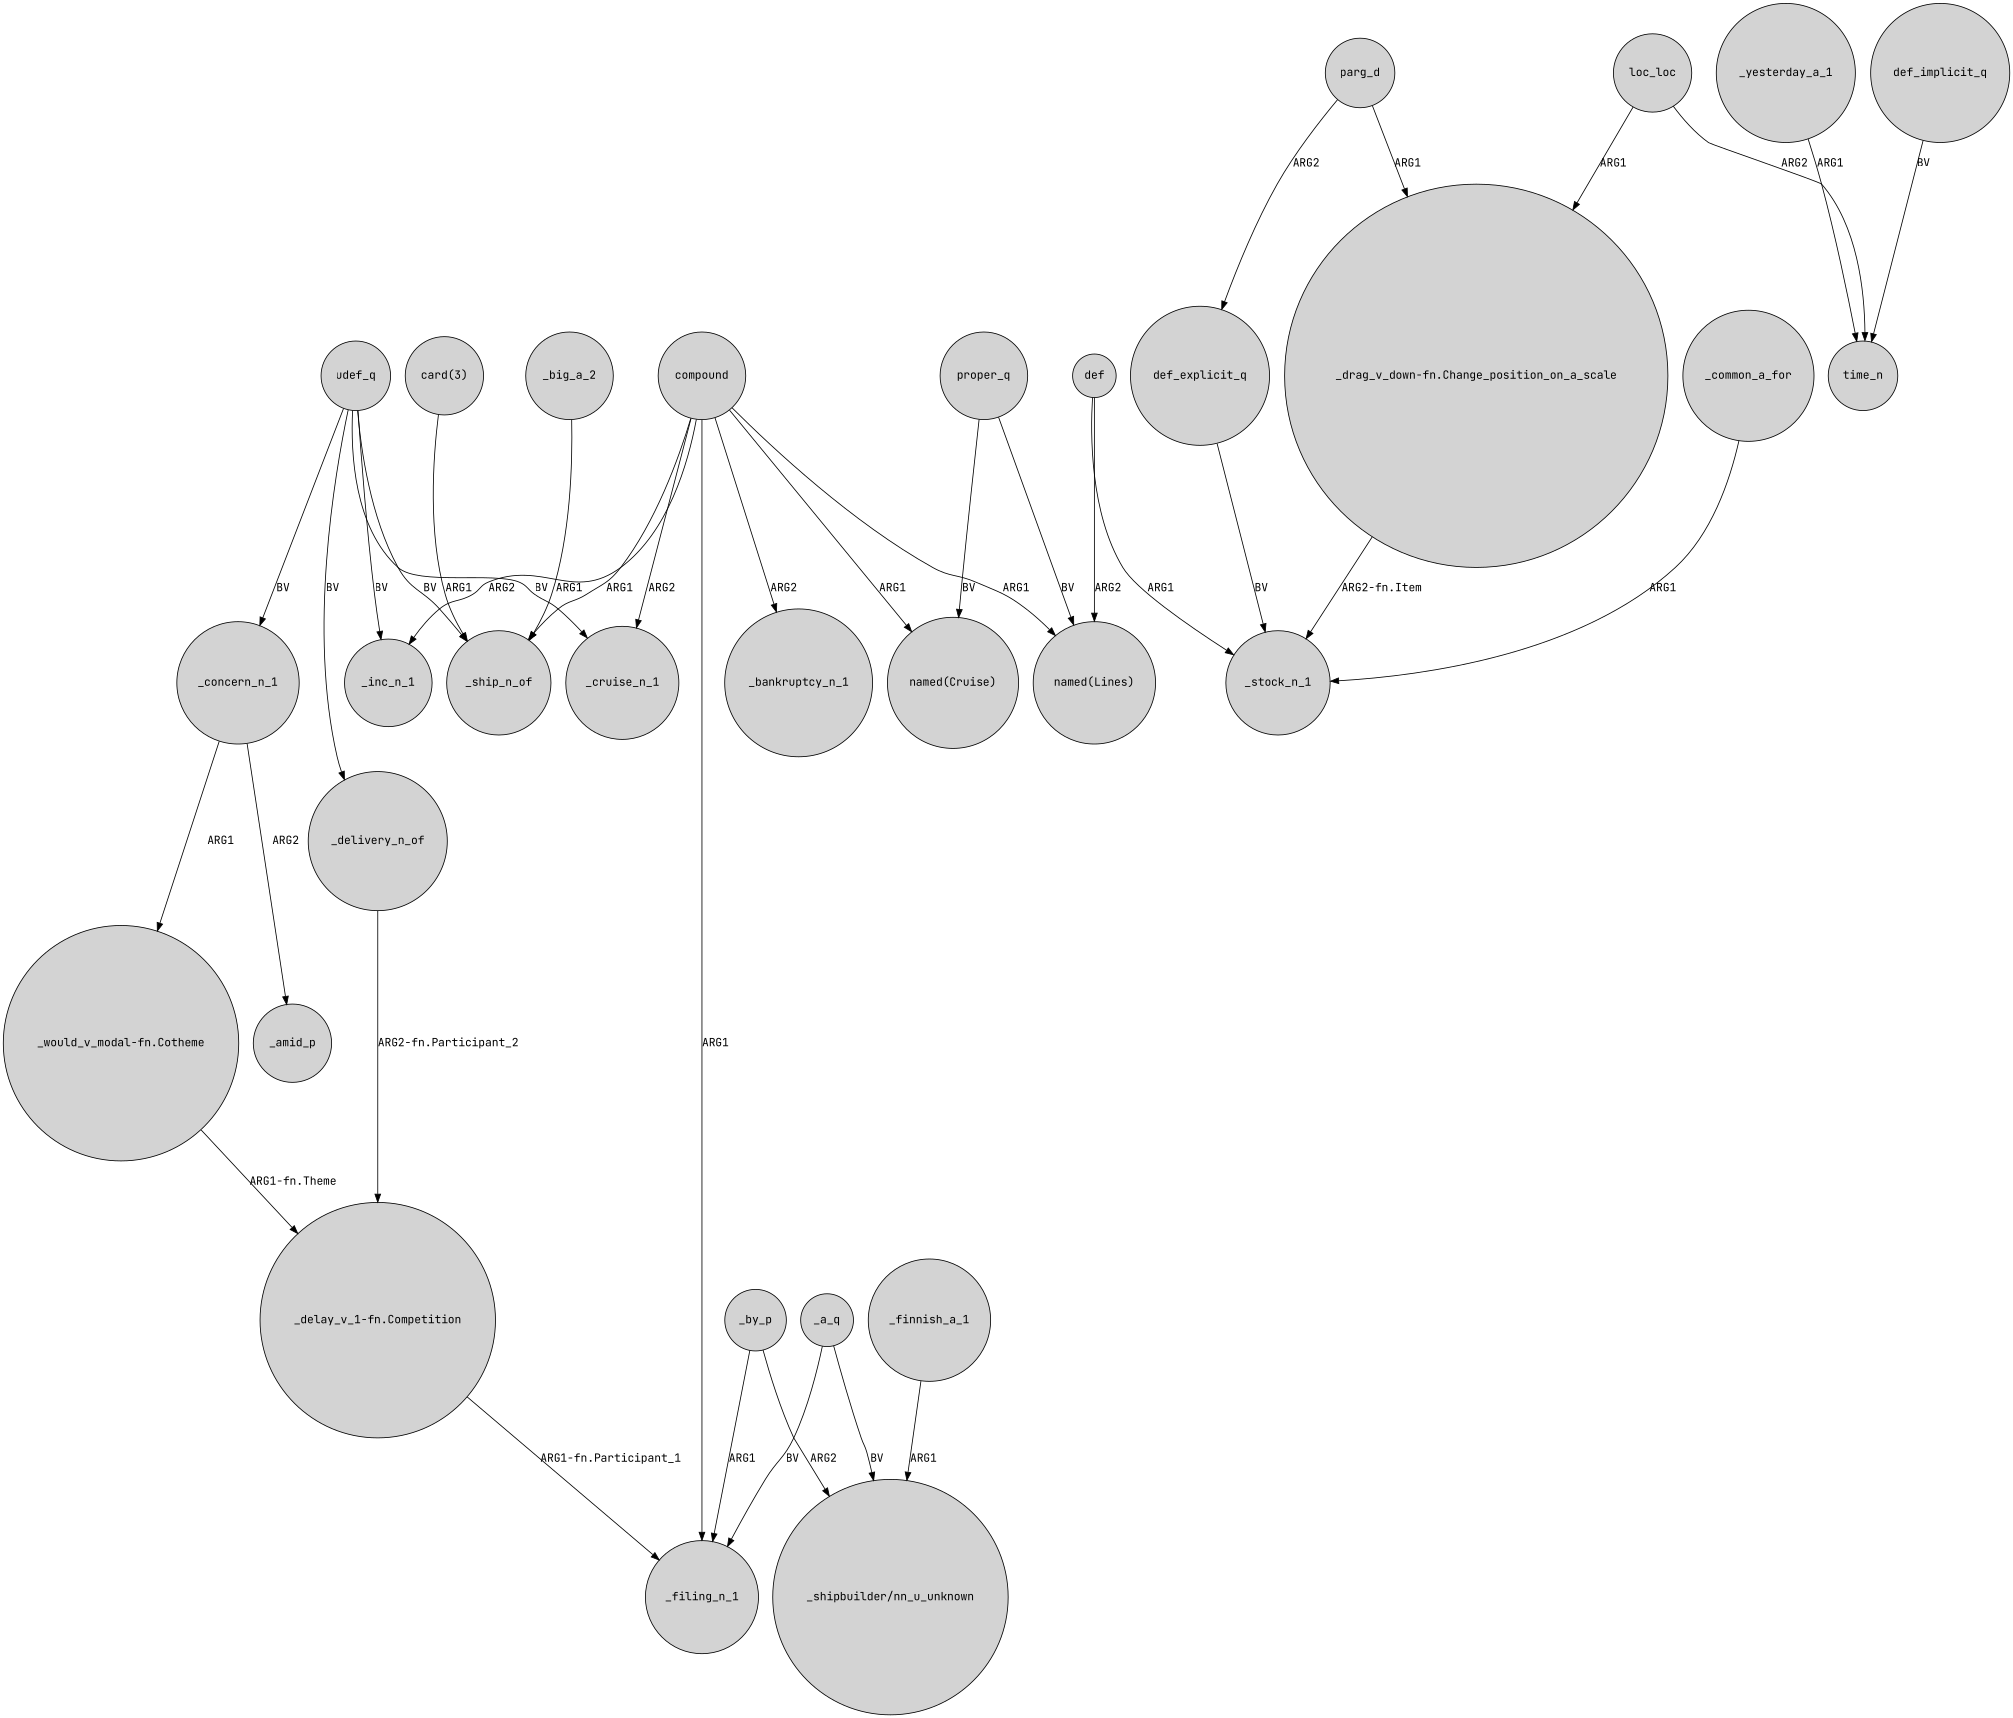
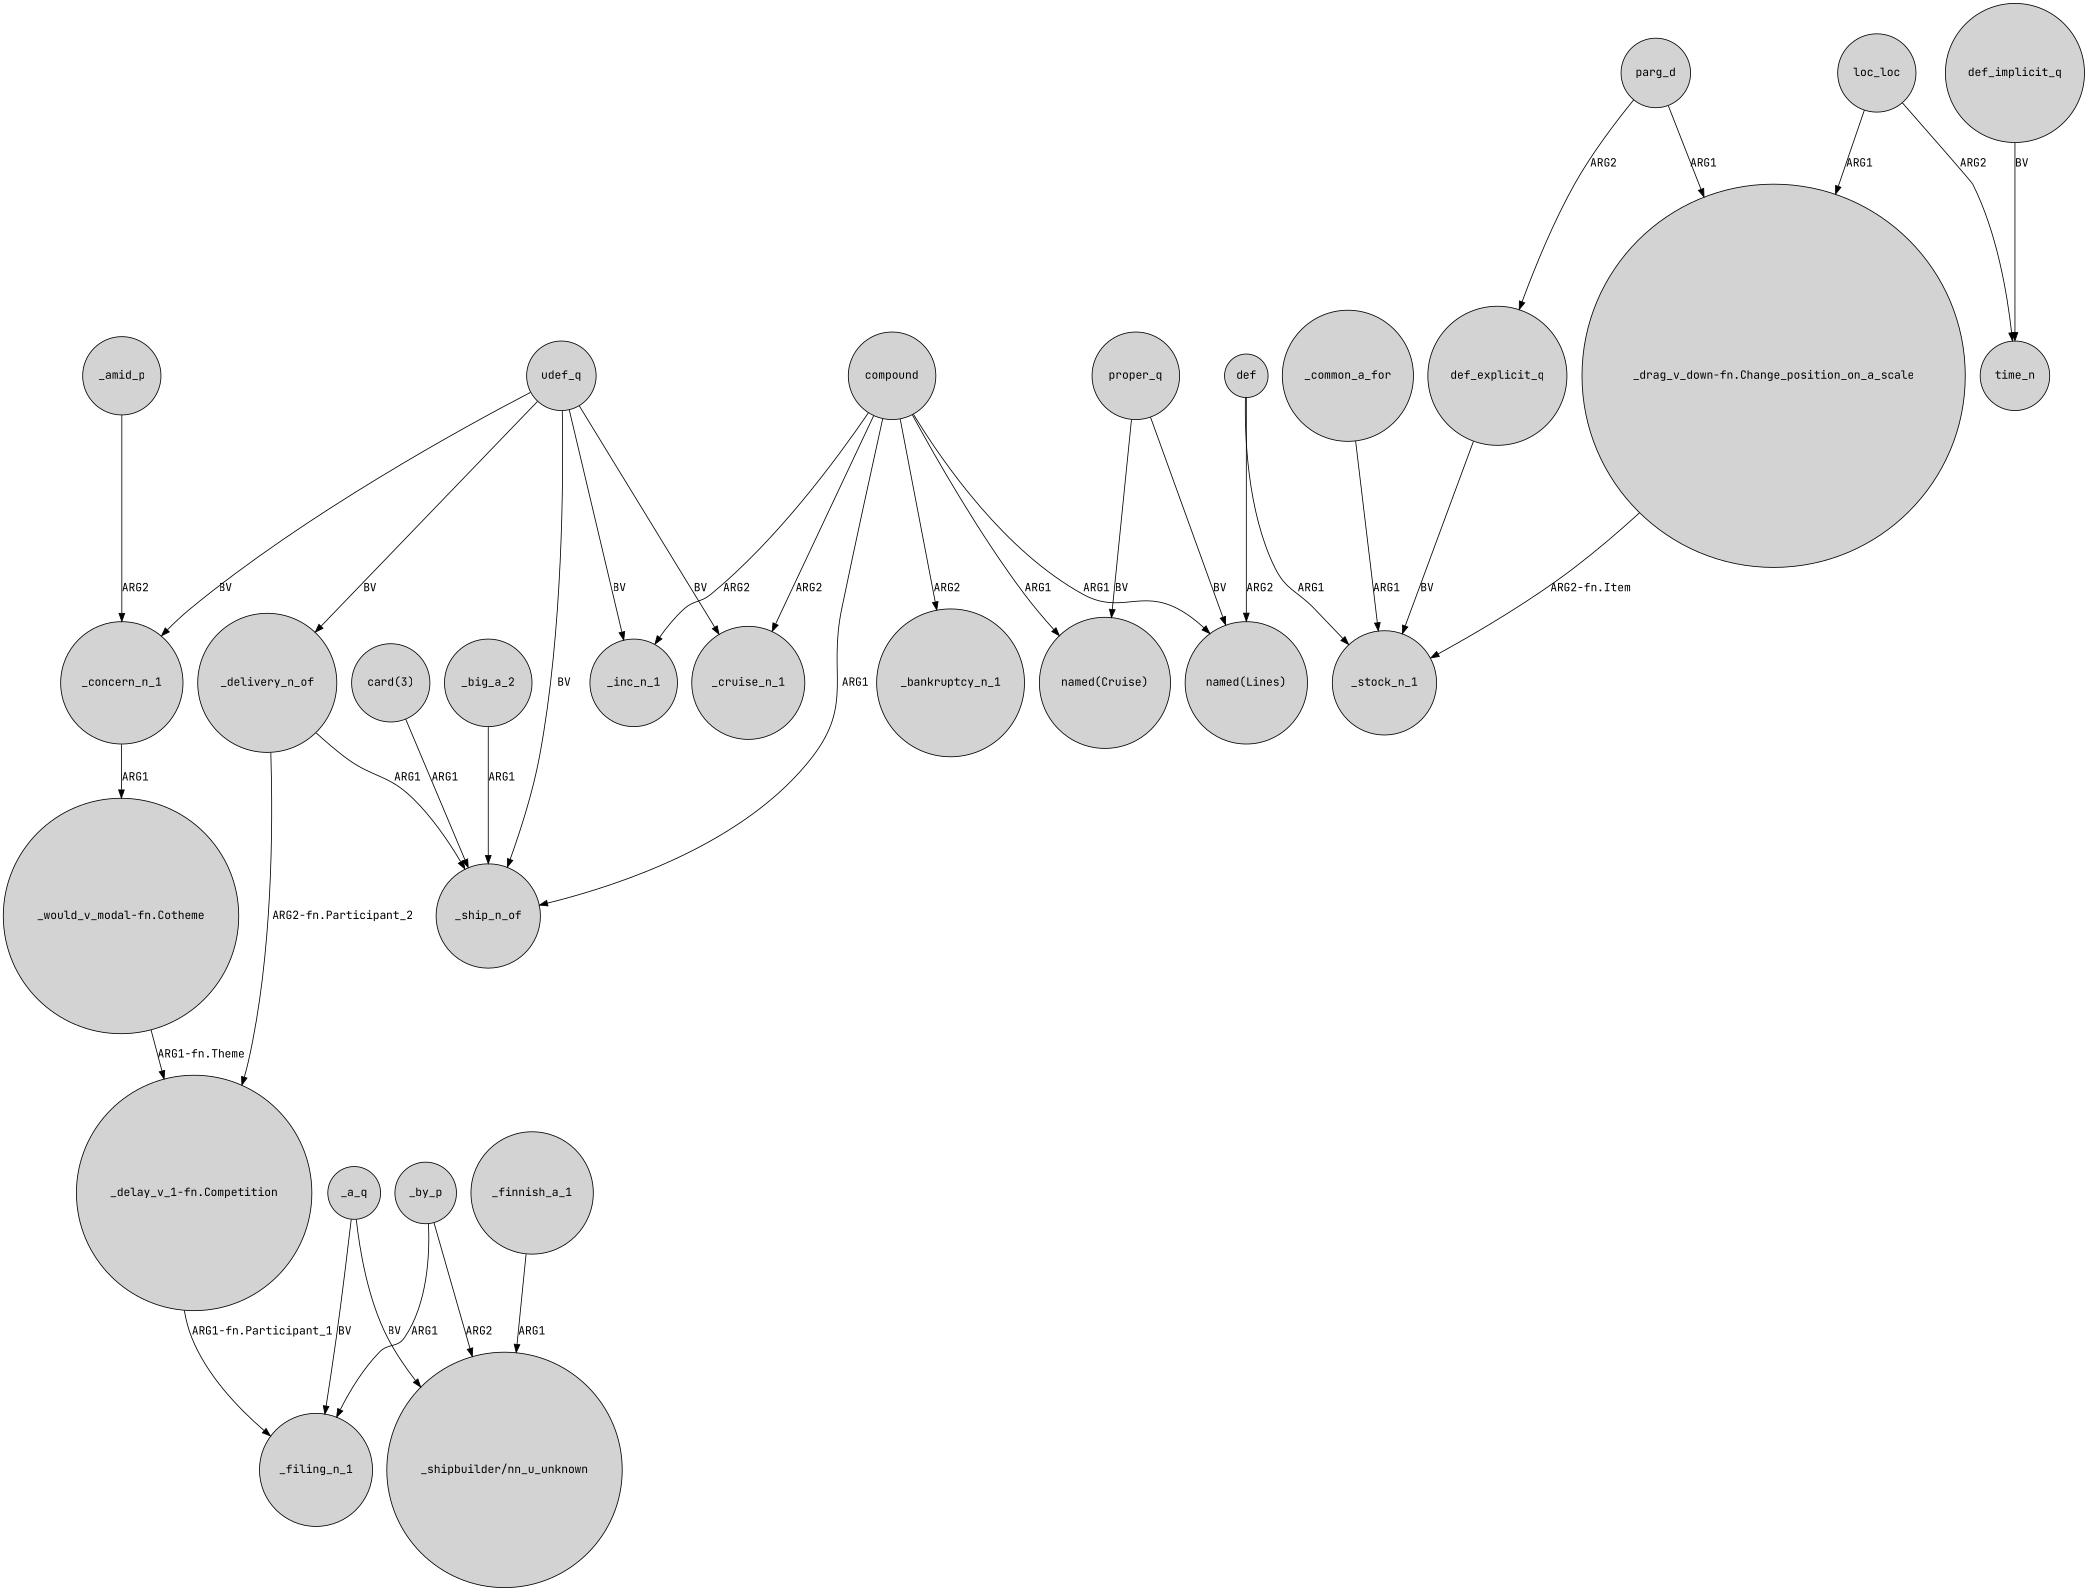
node "_yesterday_a_1": removed
edge "_delivery_n_of" -> "_ship_n_of": added, label "ARG1"
edge "_concern_n_1" -> "_amid_p": reversed
edge "compound" -> "_filing_n_1": removed, label "ARG1"
